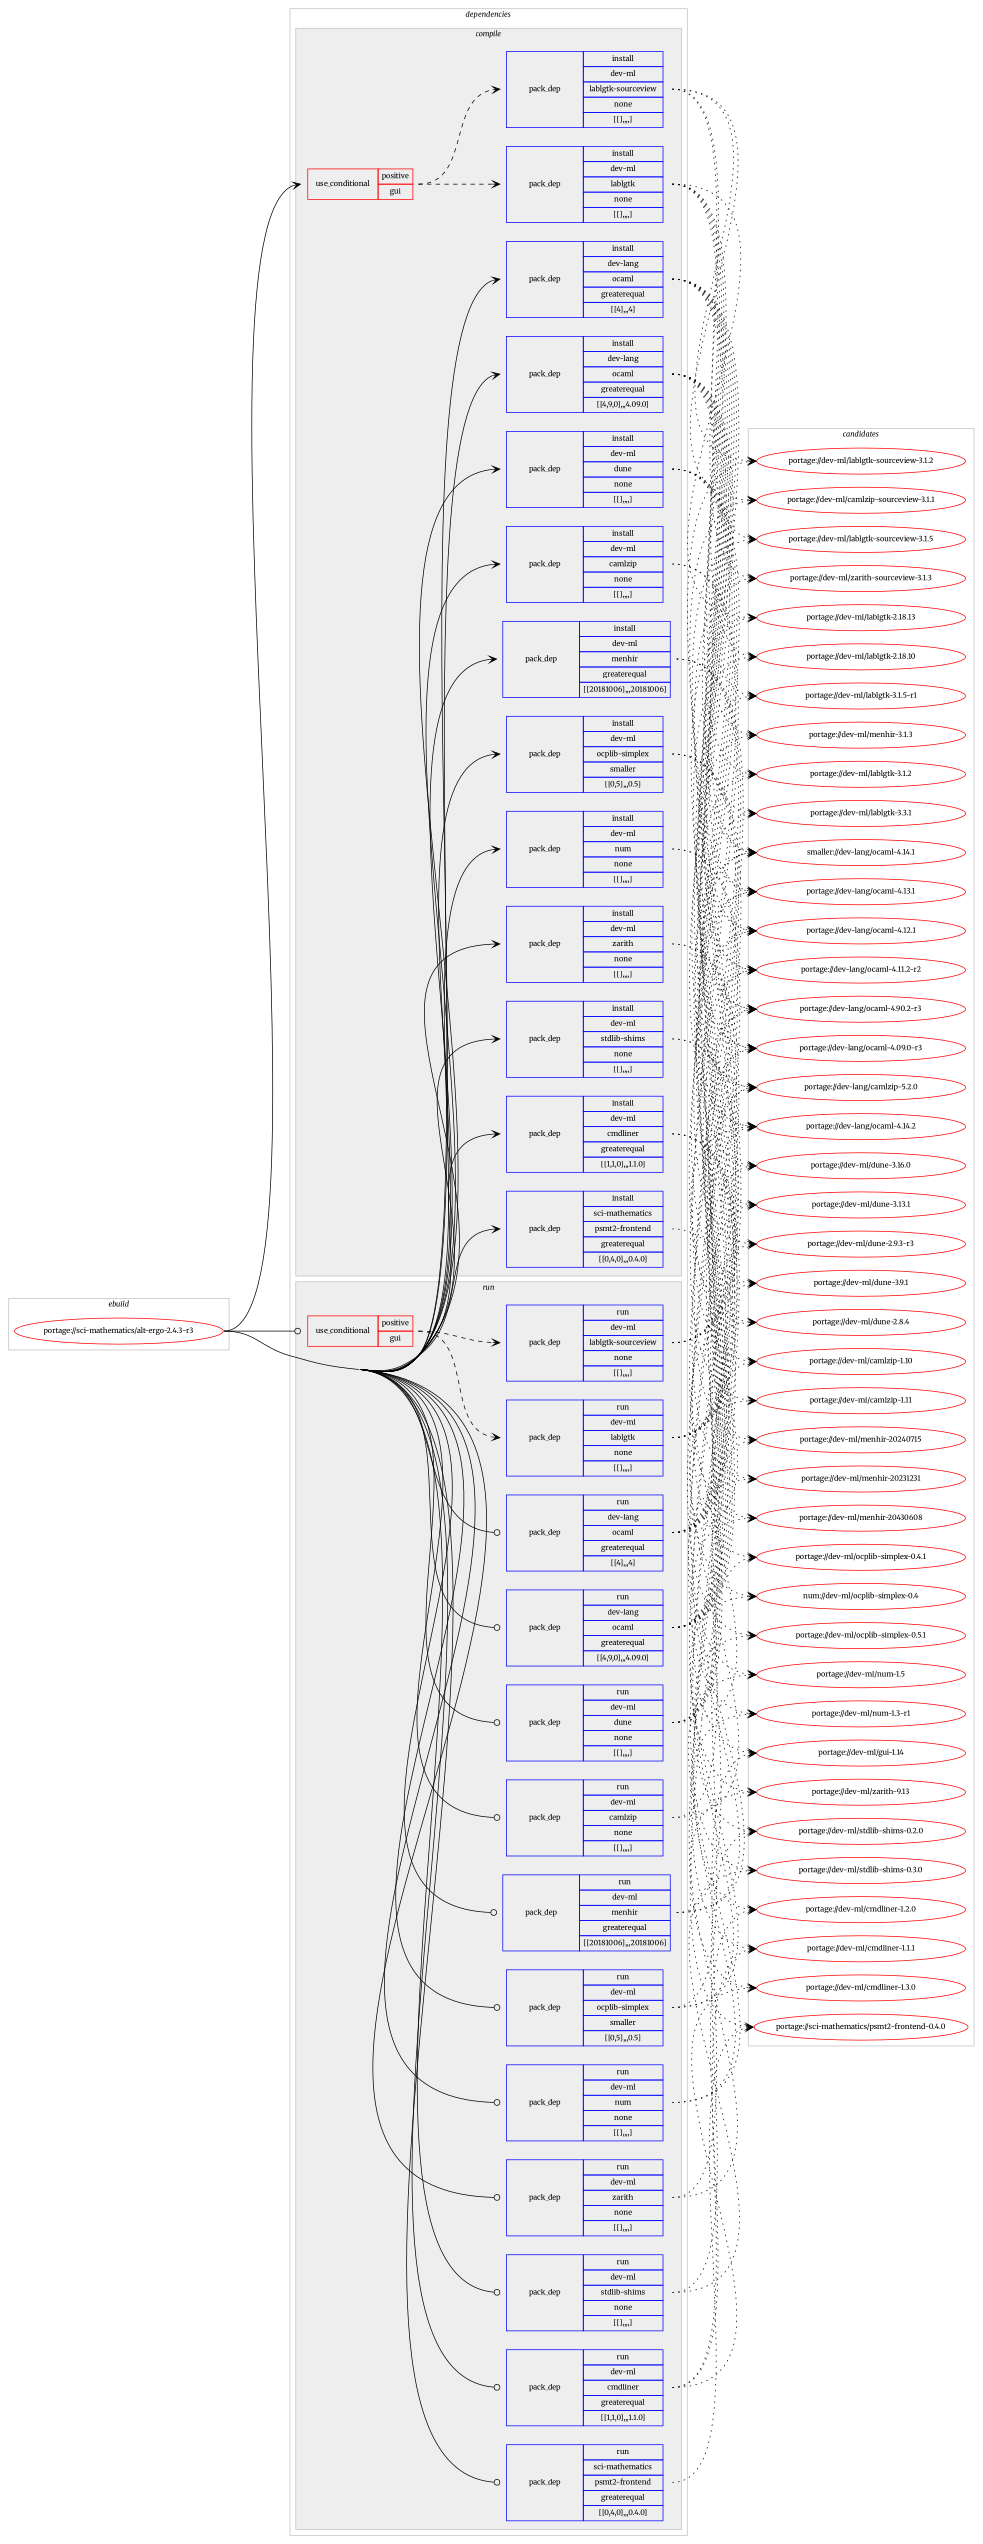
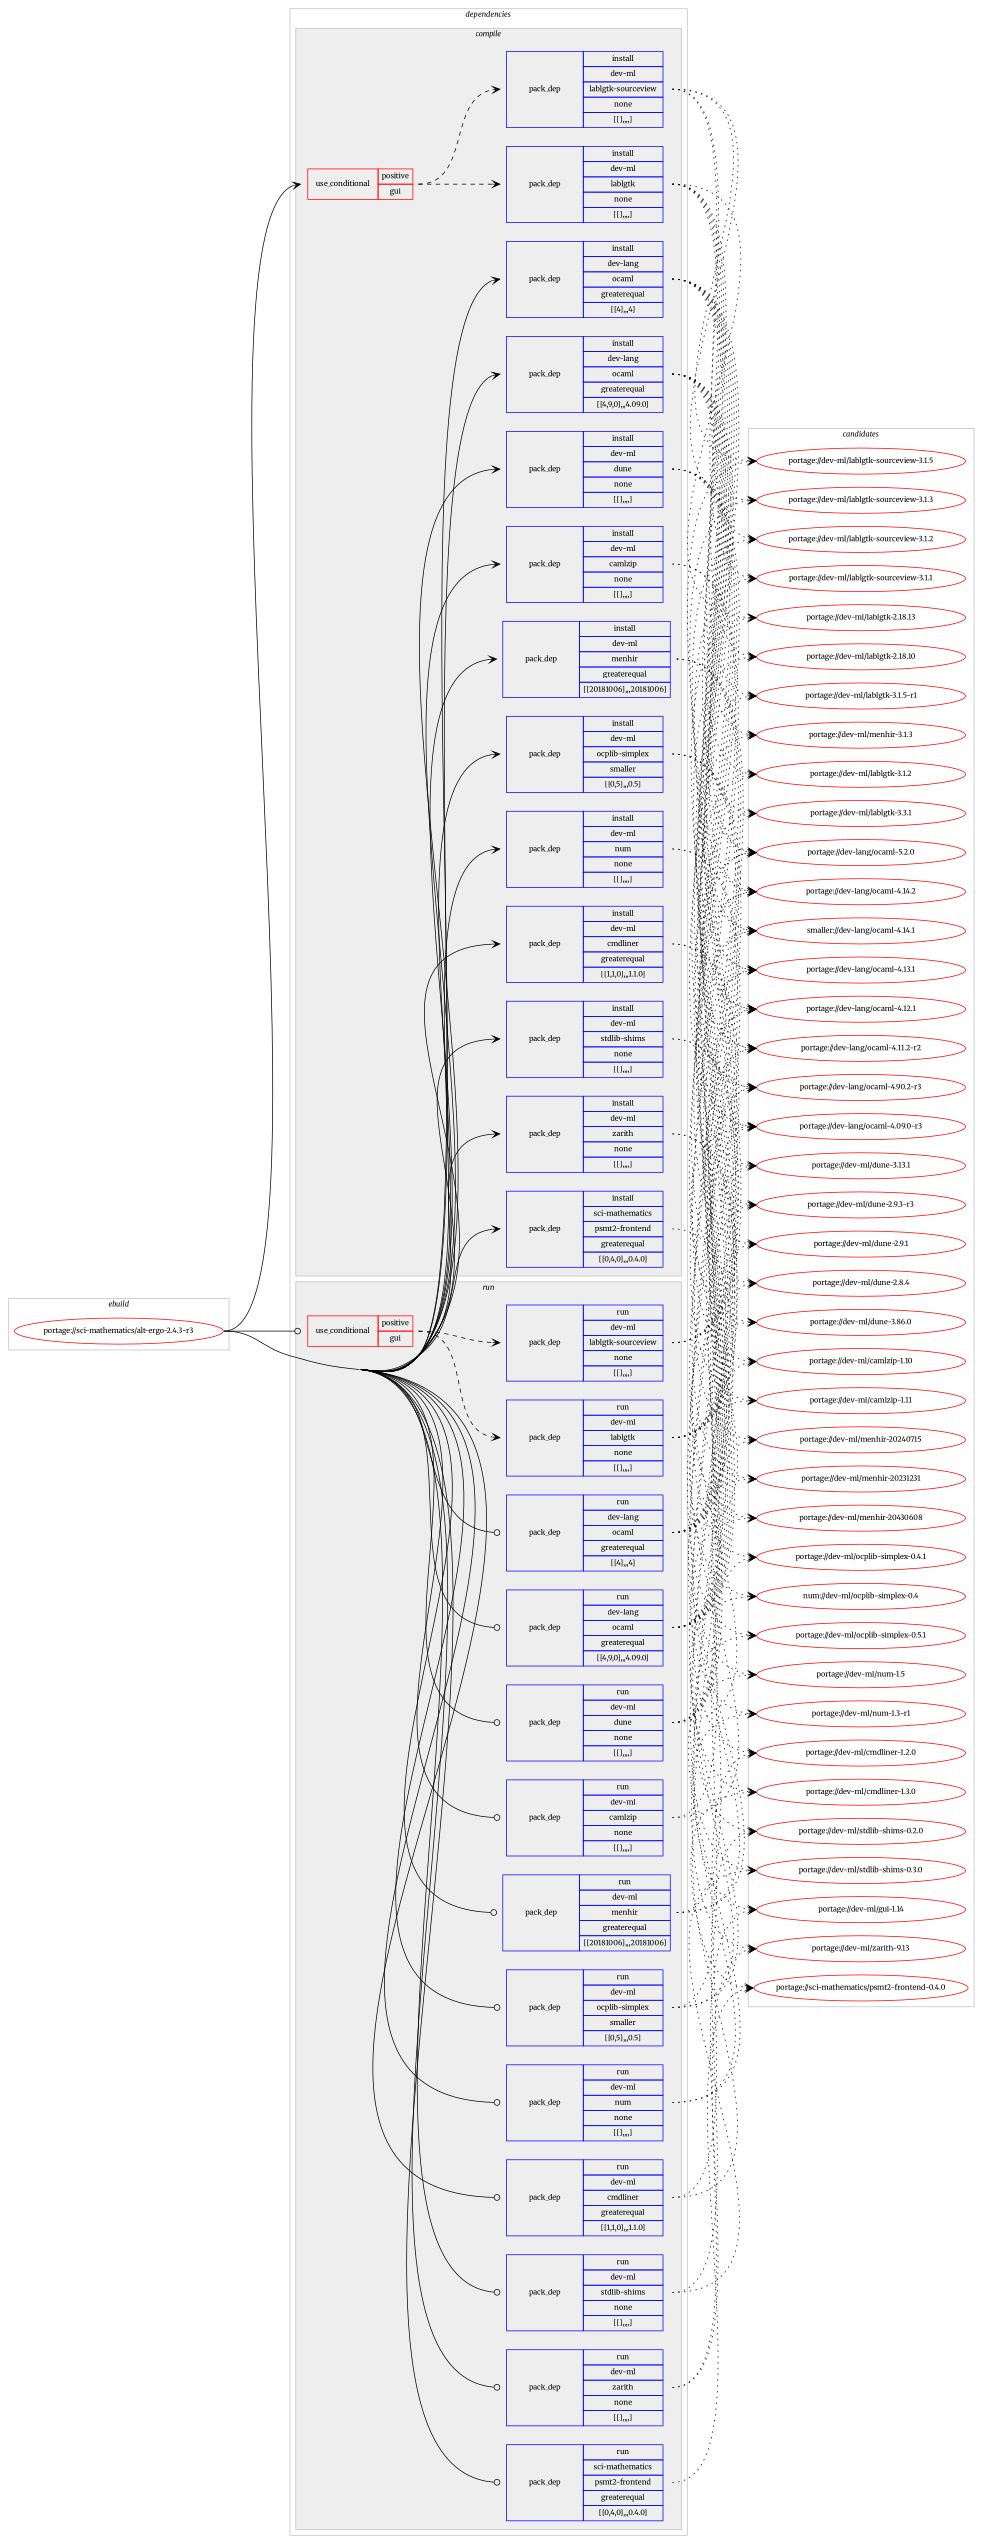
node "portage://dev-ml/camlzip-sourceview-3.1.1": label "portage://dev-ml/camlzip-sourceview-3.1.1" -> "portage://dev-ml/lablgtk-sourceview-3.1.1"
node "portage://dev-ml/zarith-sourceview-3.1.3": label "portage://dev-ml/zarith-sourceview-3.1.3" -> "portage://dev-ml/lablgtk-sourceview-3.1.3"
node "portage://dev-lang/camlzip-5.2.0": label "portage://dev-lang/camlzip-5.2.0" -> "portage://dev-lang/ocaml-5.2.0"
node "portage://dev-ml/dune-3.16.0": label "portage://dev-ml/dune-3.16.0" -> "portage://dev-ml/dune-3.86.0"
node "portage://dev-ml/dune-3.9.1": label "portage://dev-ml/dune-3.9.1" -> "portage://dev-ml/dune-2.9.1"
node "portage://dev-ml/cmdliner-1.1.1": removed
